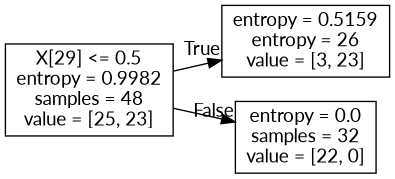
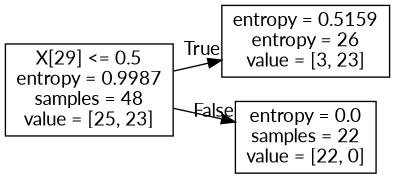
node "X[29] <= 0.5 entropy = 0.9982 samples = 48 value = [25, 23]": label "X[29] <= 0.5 entropy = 0.9982 samples = 48 value = [25, 23]" -> "X[29] <= 0.5 entropy = 0.9987 samples = 48 value = [25, 23]"
node "entropy = 0.0 samples = 32 value = [22, 0]": label "entropy = 0.0 samples = 32 value = [22, 0]" -> "entropy = 0.0 samples = 22 value = [22, 0]"
